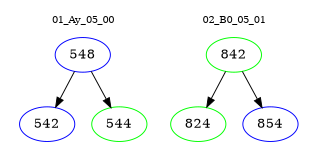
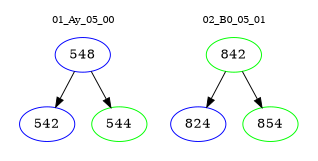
node "824": color green -> blue
node "854": color blue -> green
